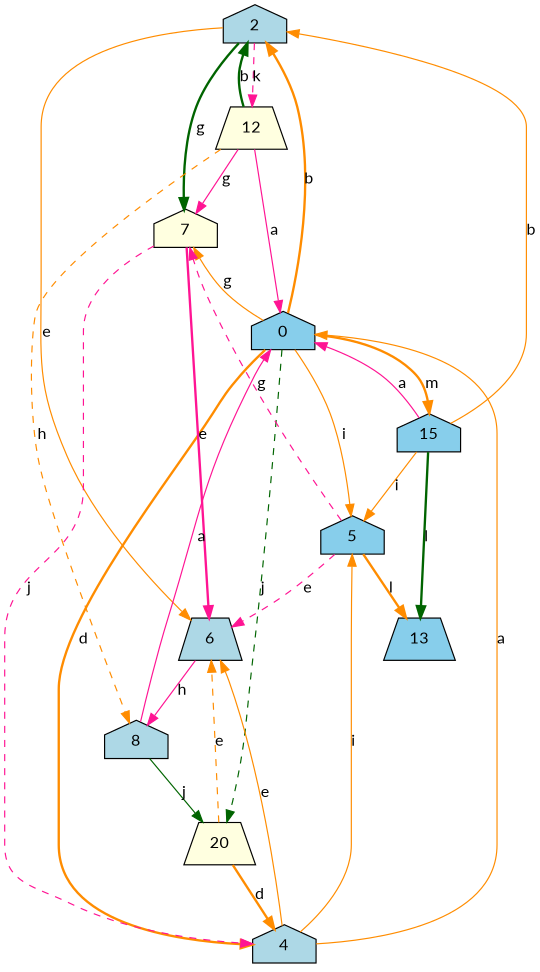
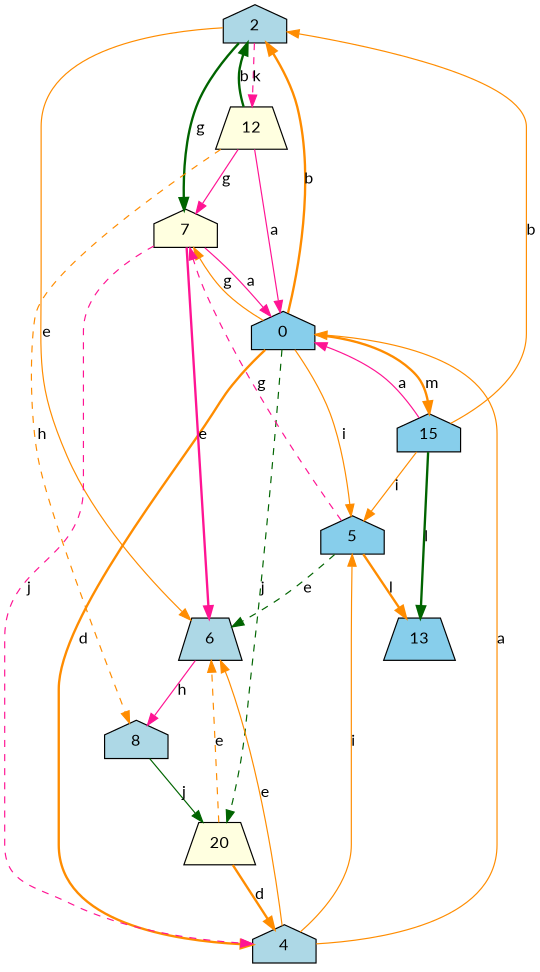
edge "8" -> "0": now "7" -> "0"
edge "5" -> "6": color deeppink -> darkgreen
